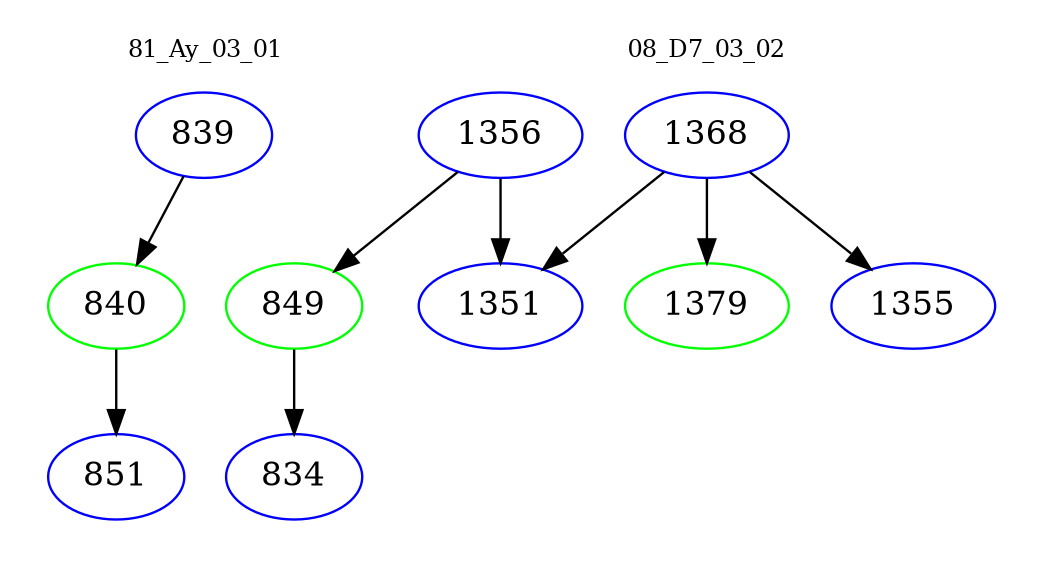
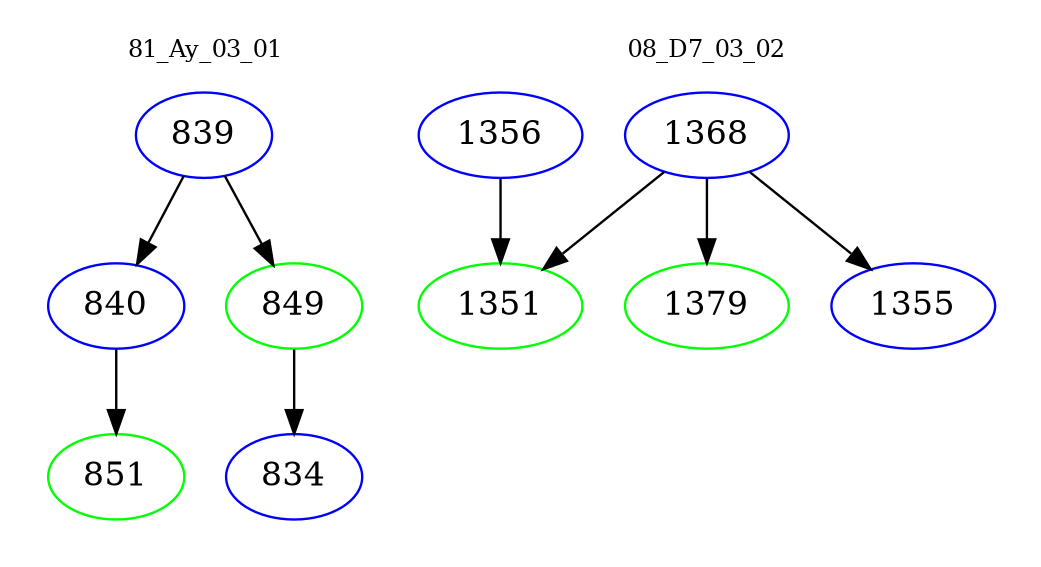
edge "1356" -> "849": now "839" -> "849"
node "840": color green -> blue
node "1351": color blue -> green
node "851": color blue -> green
